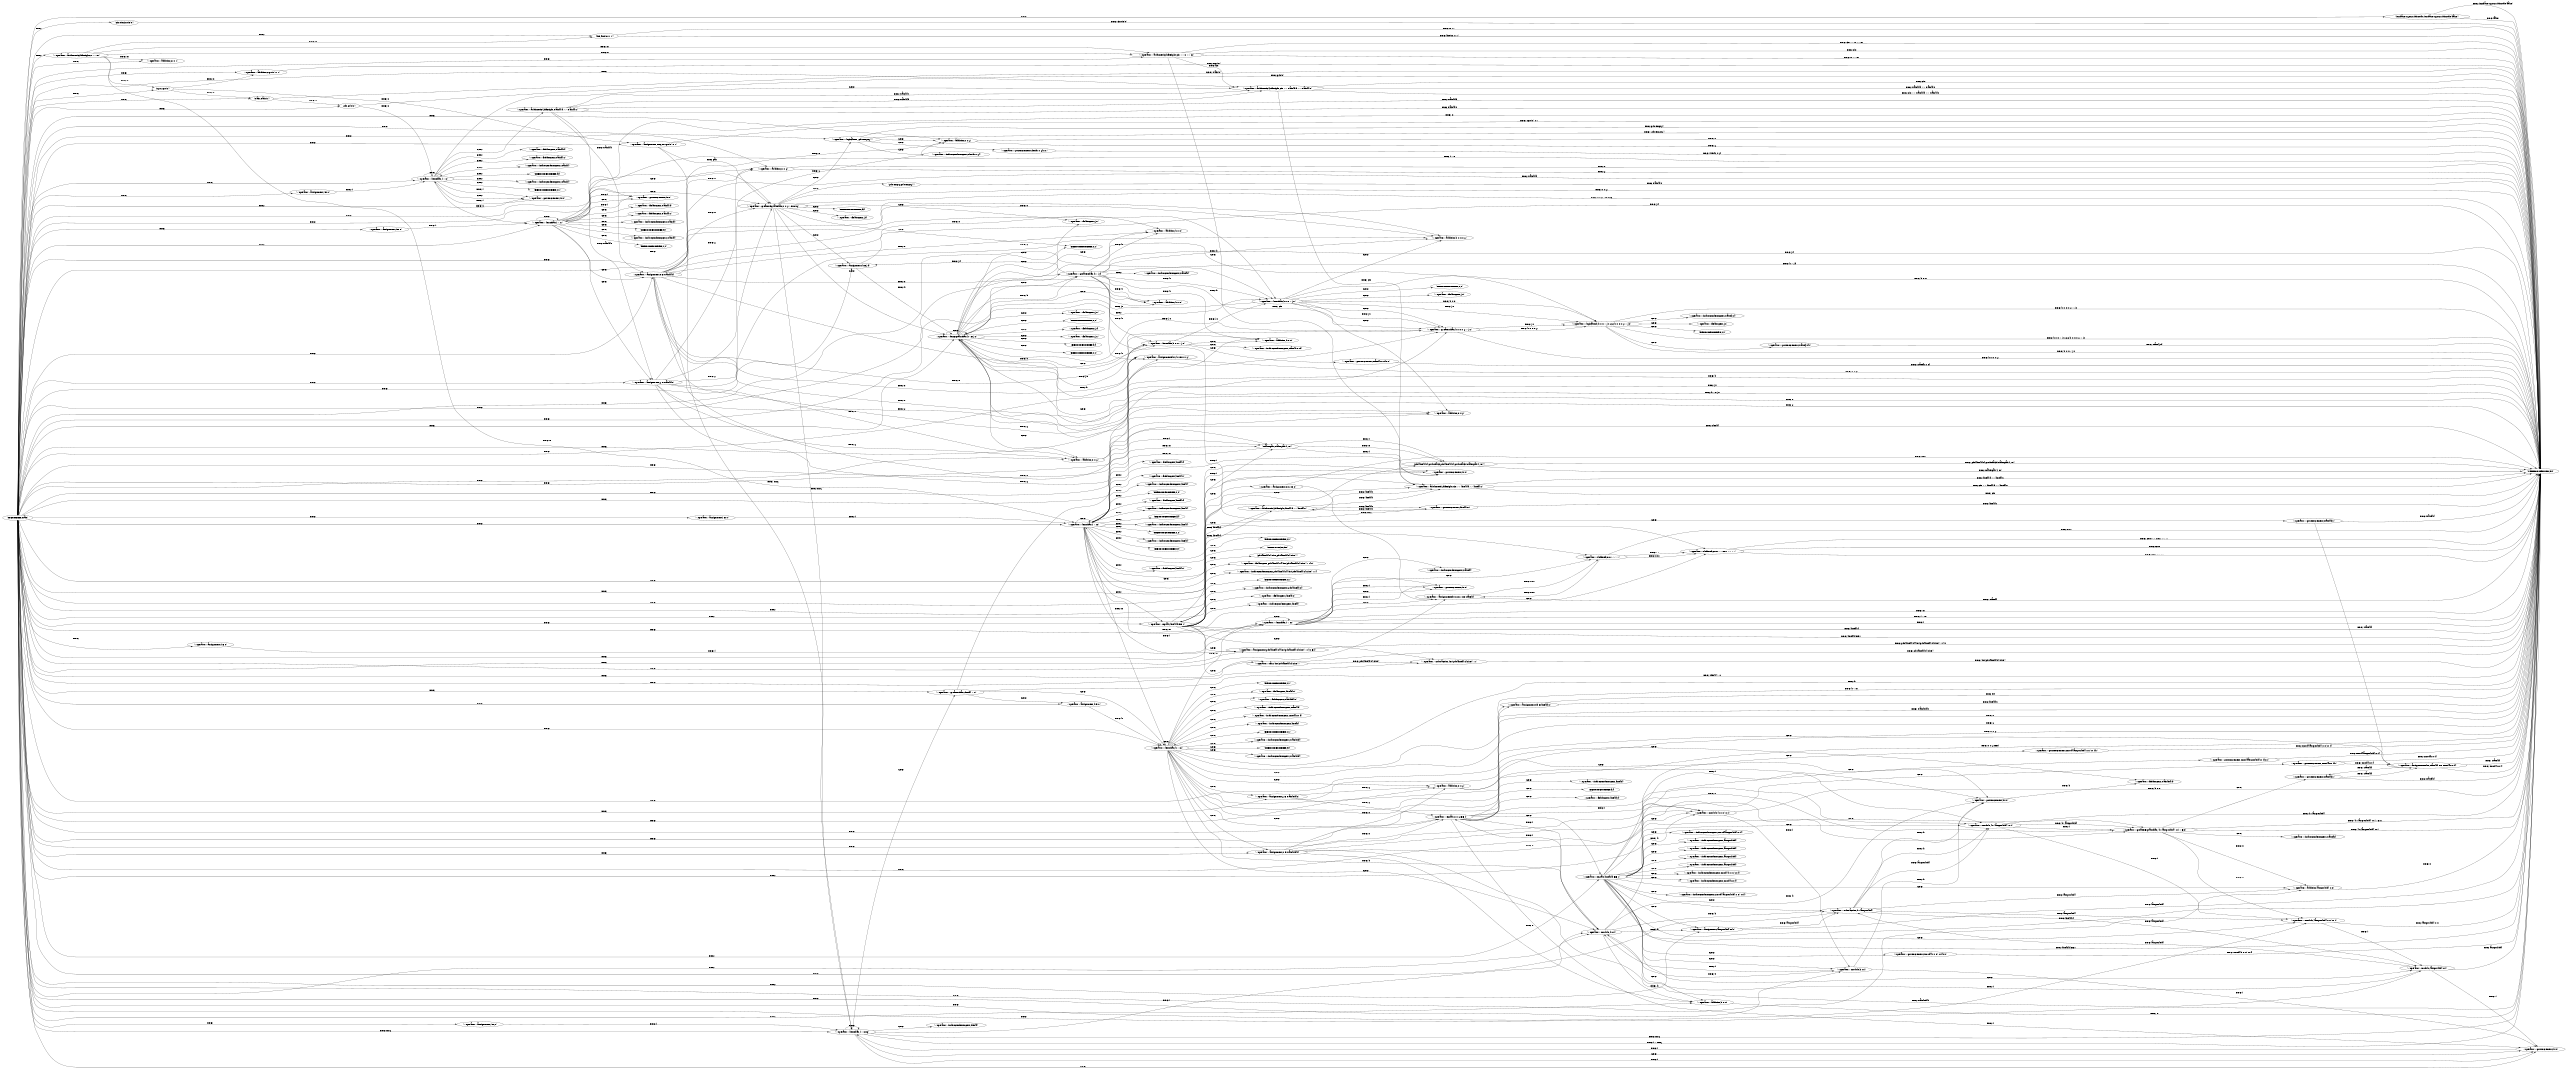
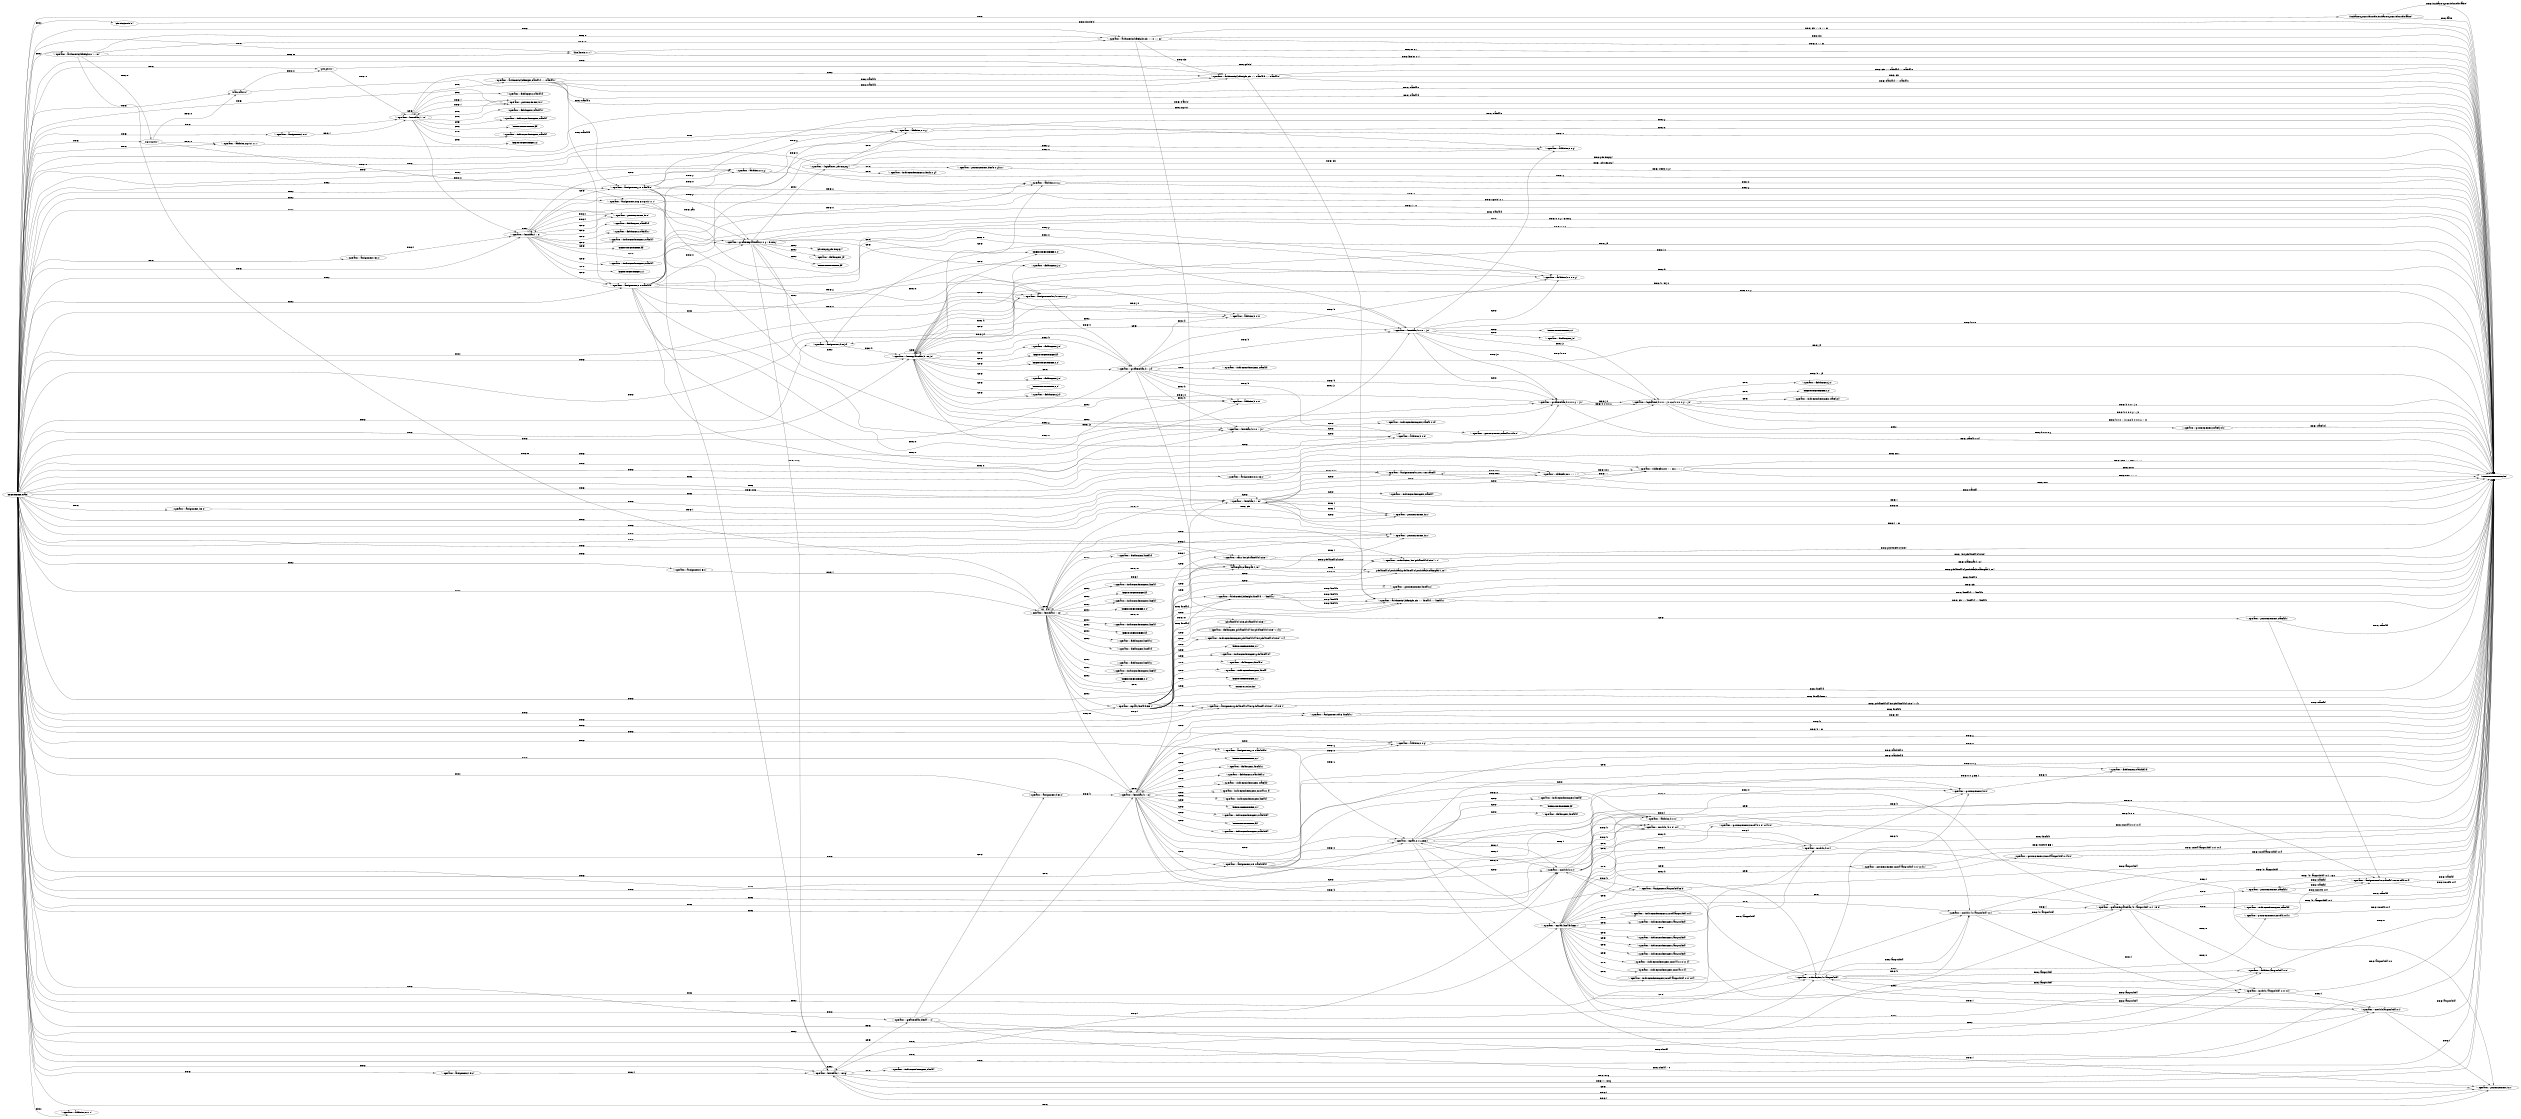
edge "(<operator>.arithmeticShiftRight,n >> m)" -> "(<operator>.addition,m + 1)": removed, label "DDG: m"
edge "(IDENTIFIER,main)" -> "(<operator>.logicalNot,!pdo.empty())": reversed
edge "(pdo.empty,pdo.empty())" -> "(METHOD_RETURN,int)": now "(<operator>.assignment,y = train[i].s)" -> "(METHOD_RETURN,int)"
edge "(<operator>.greaterThan,k > j.f)" -> "(<operator>.assignmentPlus,k += x + y)": reversed
edge "(IDENTIFIER,main)" -> "(<operator>.lessThan,i < msq)": label "DDG: msq" -> "DDG: "
